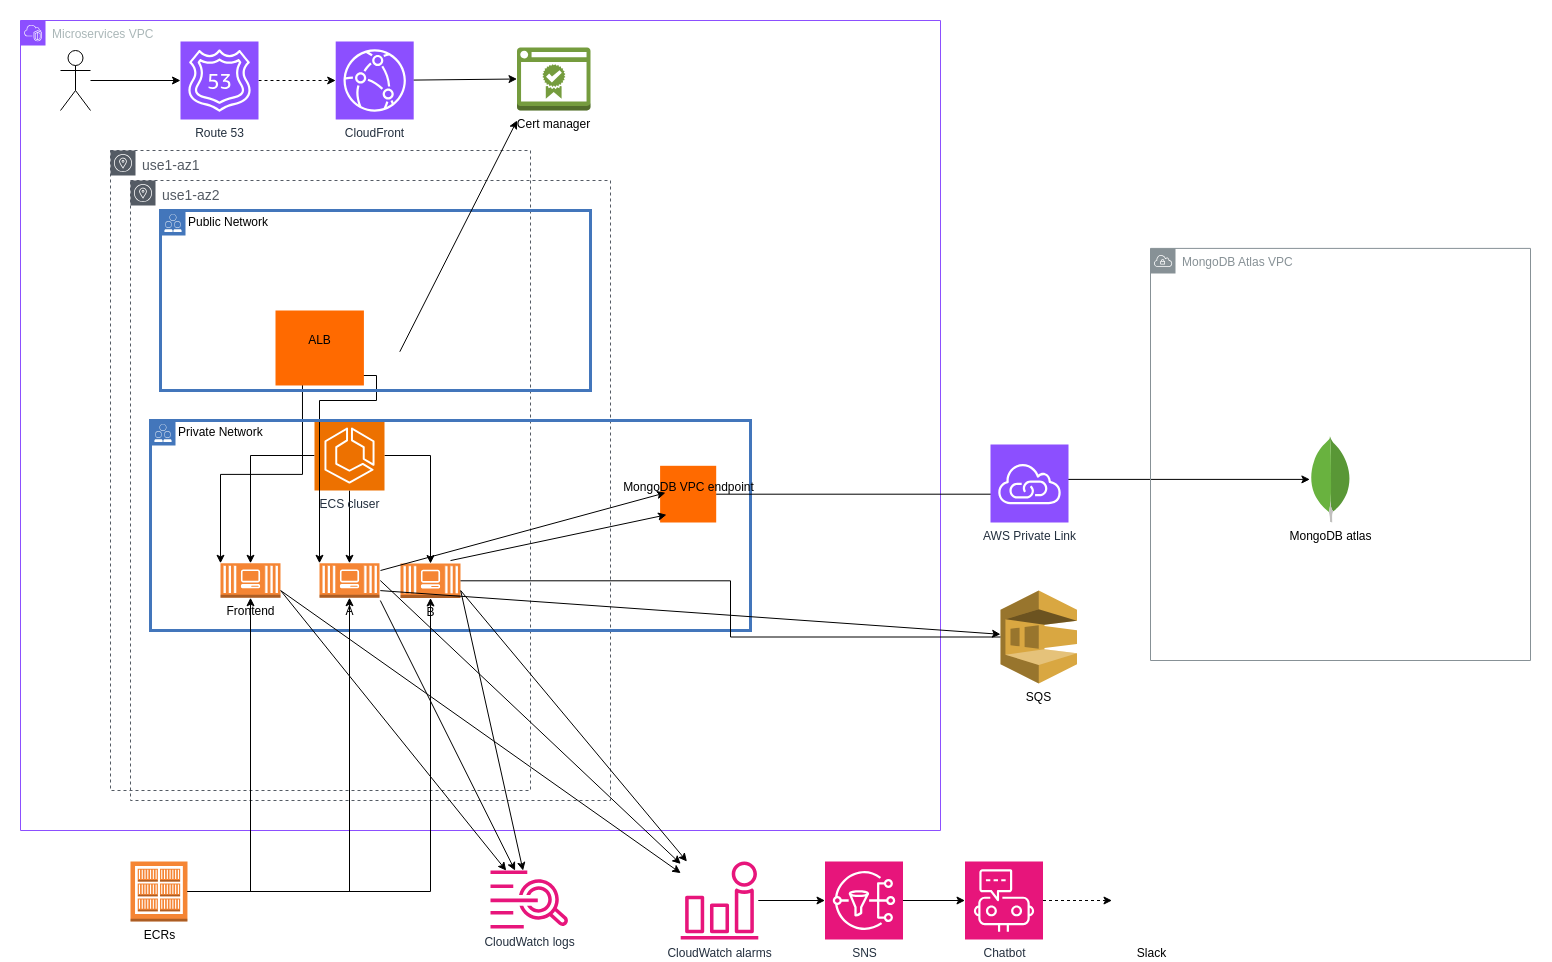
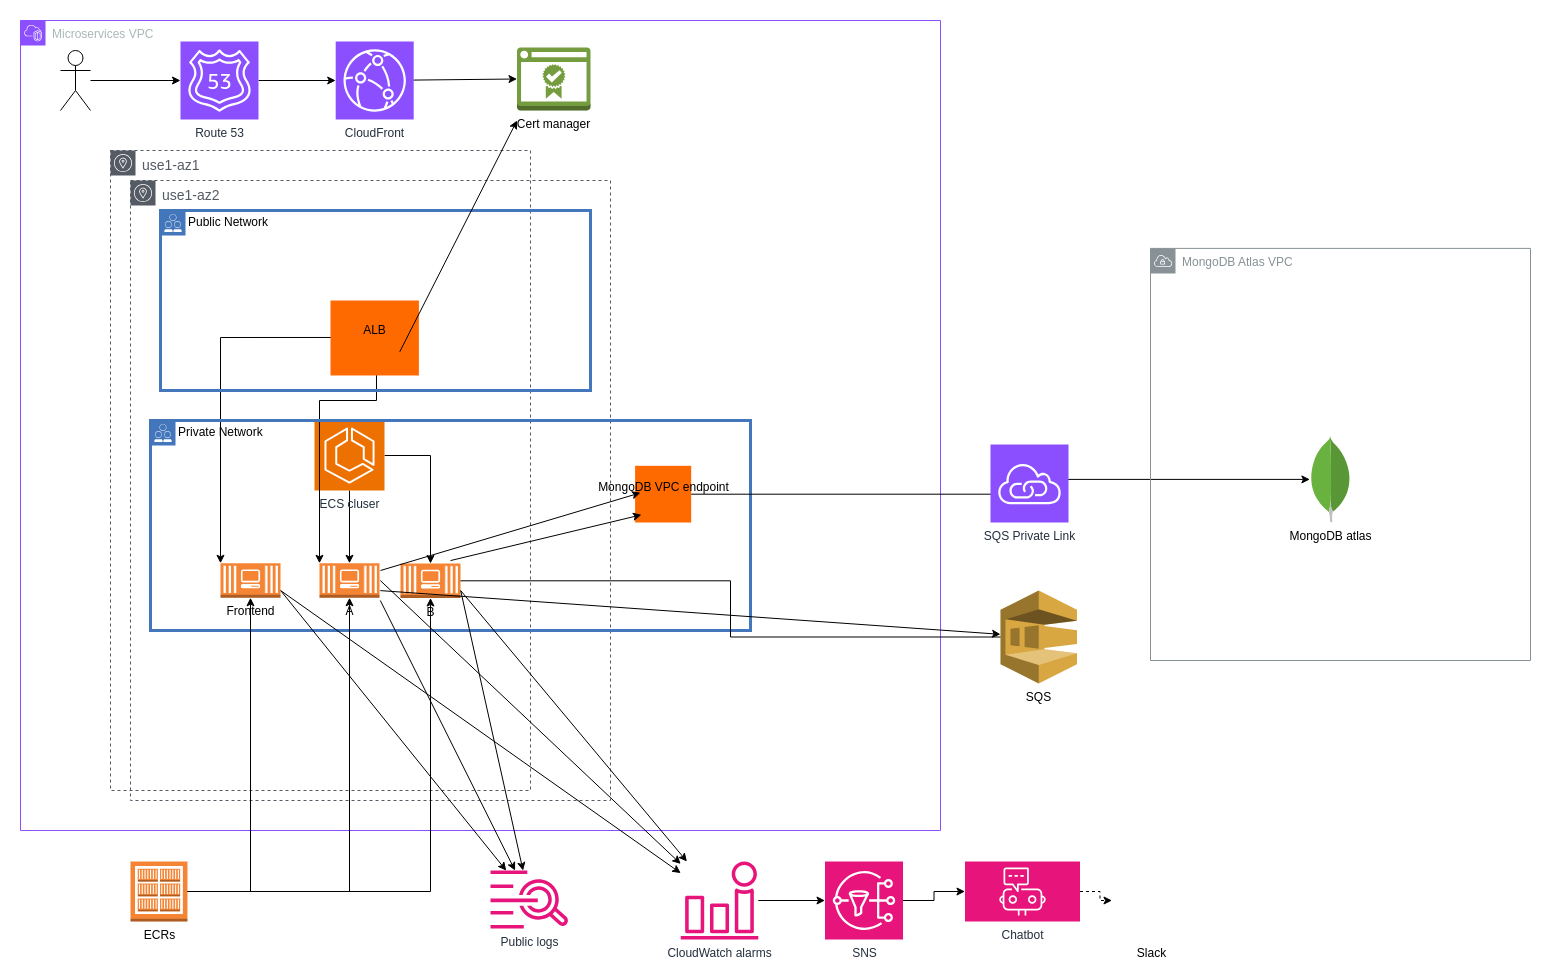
edge "Route 53" -> "CloudFront": style dashed -> solid
node "ALB": moved (320, 348) -> (375, 338)
edge "ECS cluser" -> "Frontend": removed
node "MongoDB VPC endpoint": moved (688, 494) -> (663, 494)
node "AWS Private Link": label "AWS Private Link" -> "SQS Private Link"
node "Chatbot": size 78x78 -> 115x60
node "CloudWatch logs": label "CloudWatch logs" -> "Public logs"
